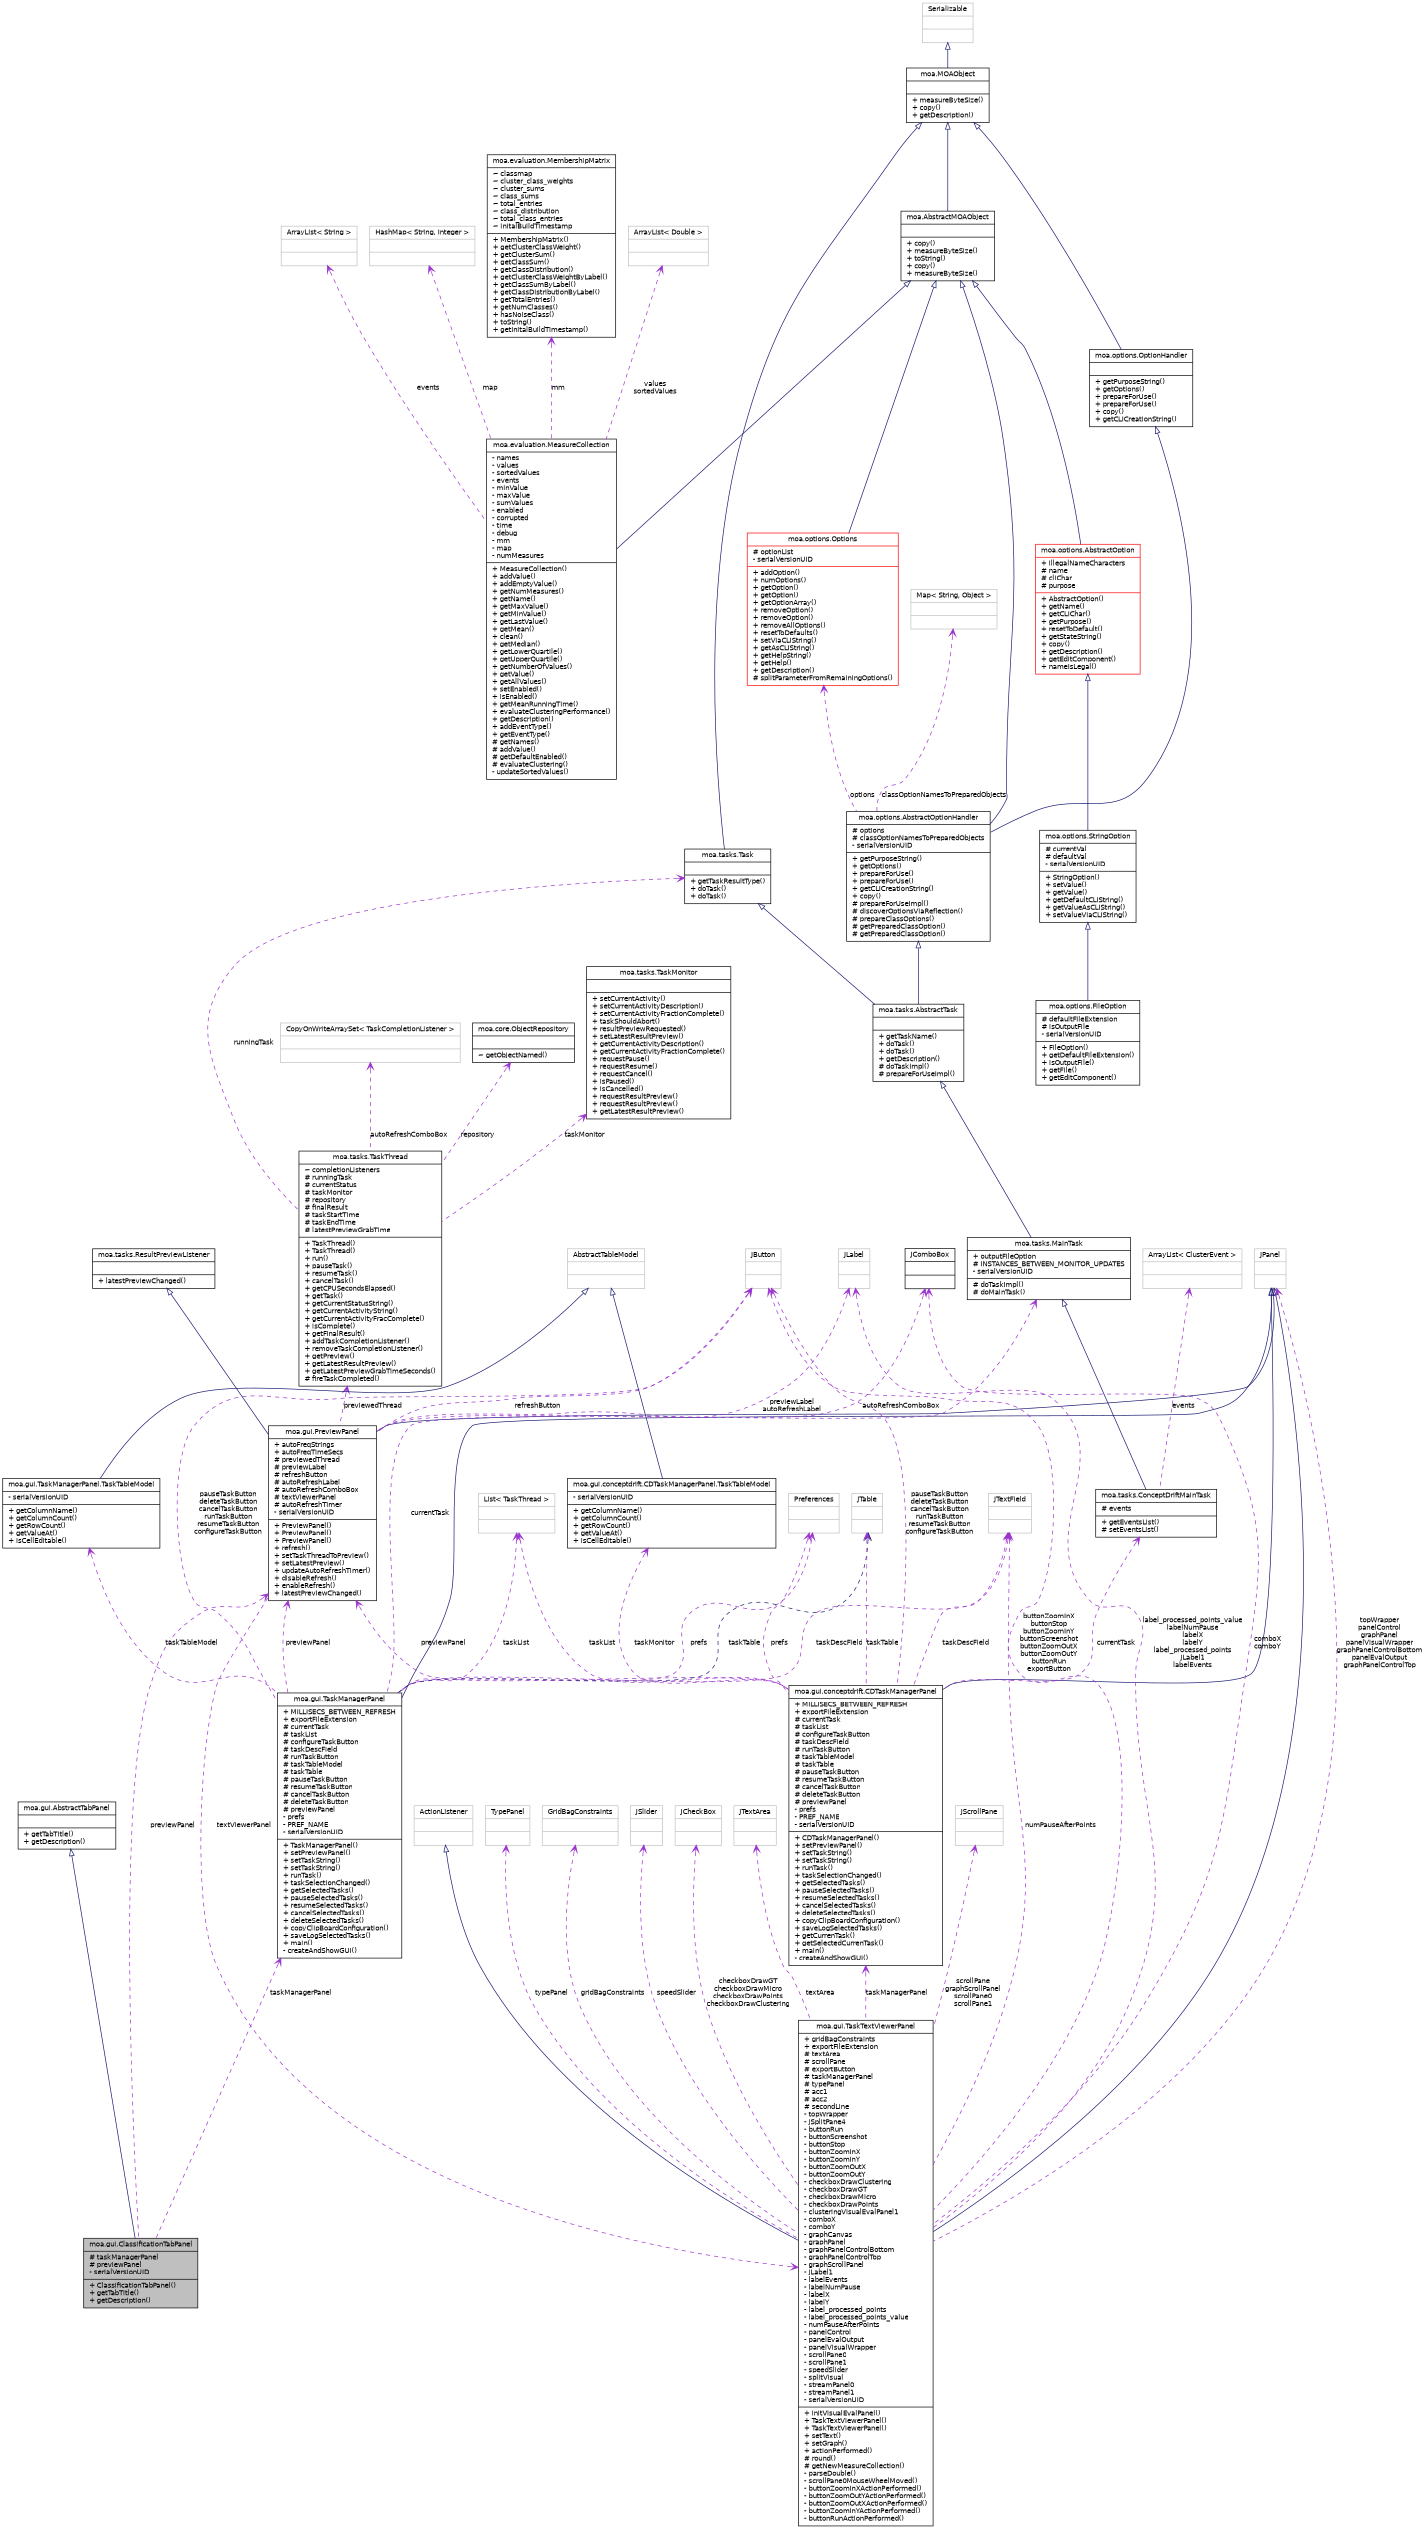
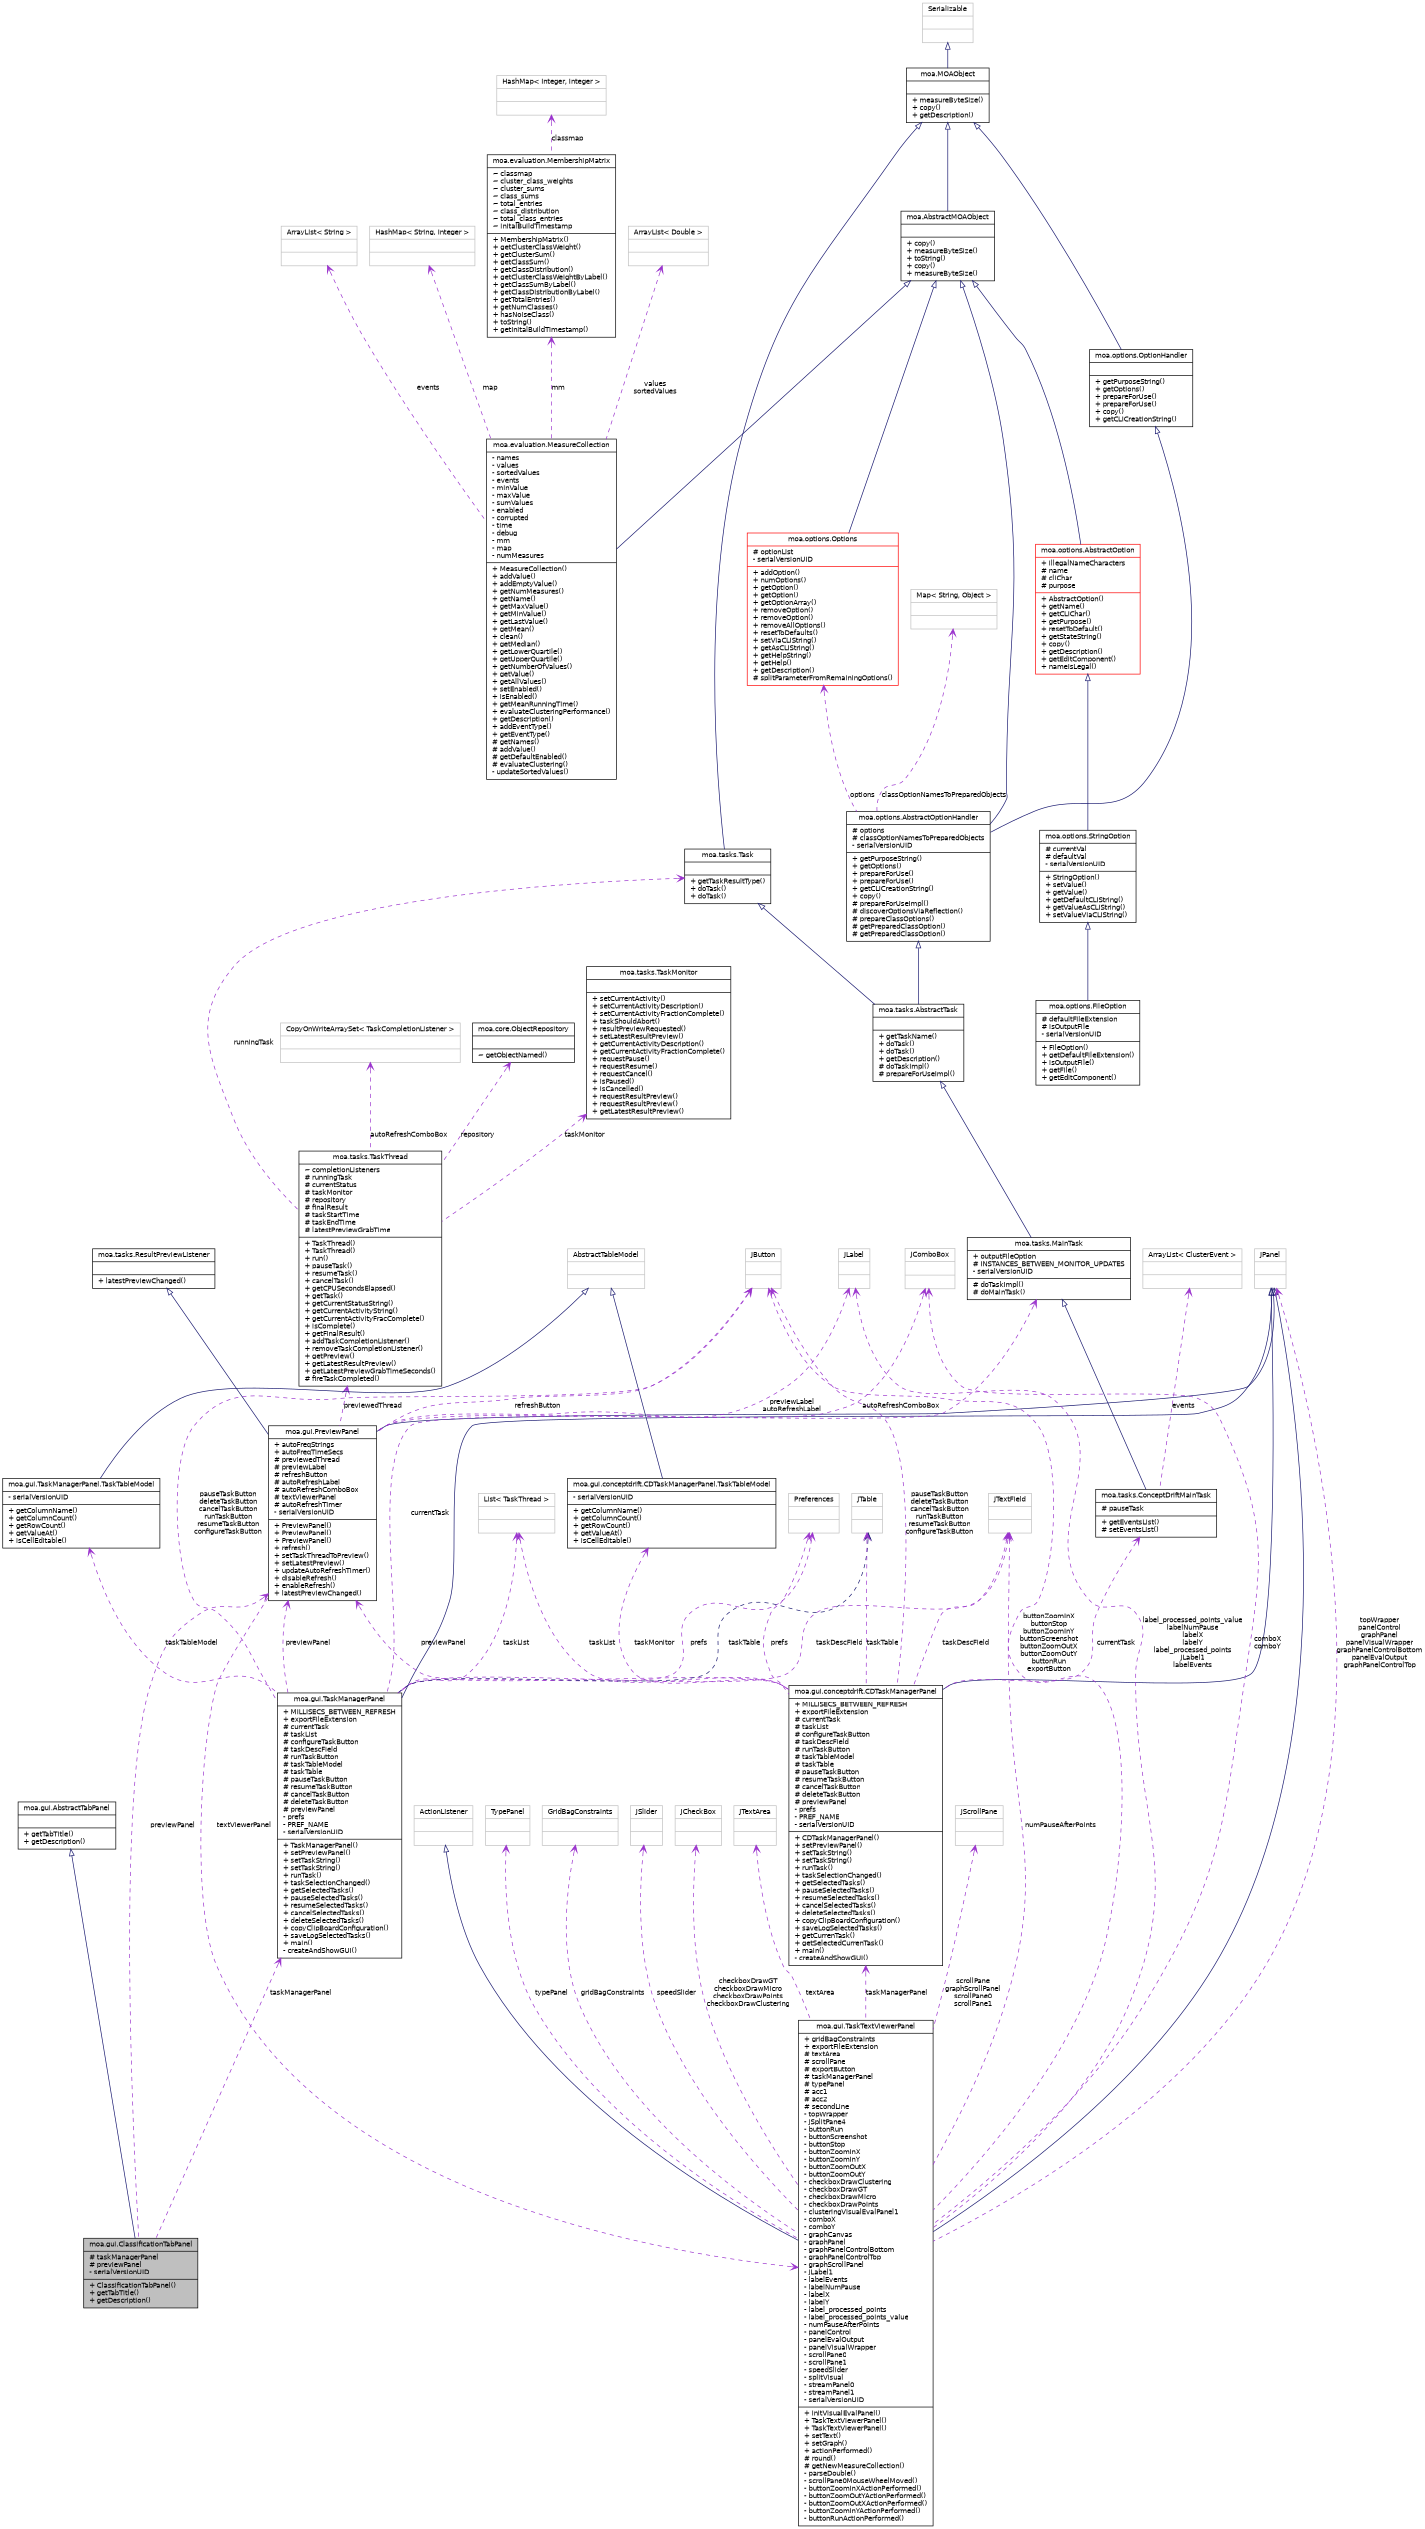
node "HashMap< Integer, Integer >": added
node "JComboBox": color black -> grey75
node "moa.tasks.ConceptDriftMainTask": text "# events" -> "# pauseTask"
